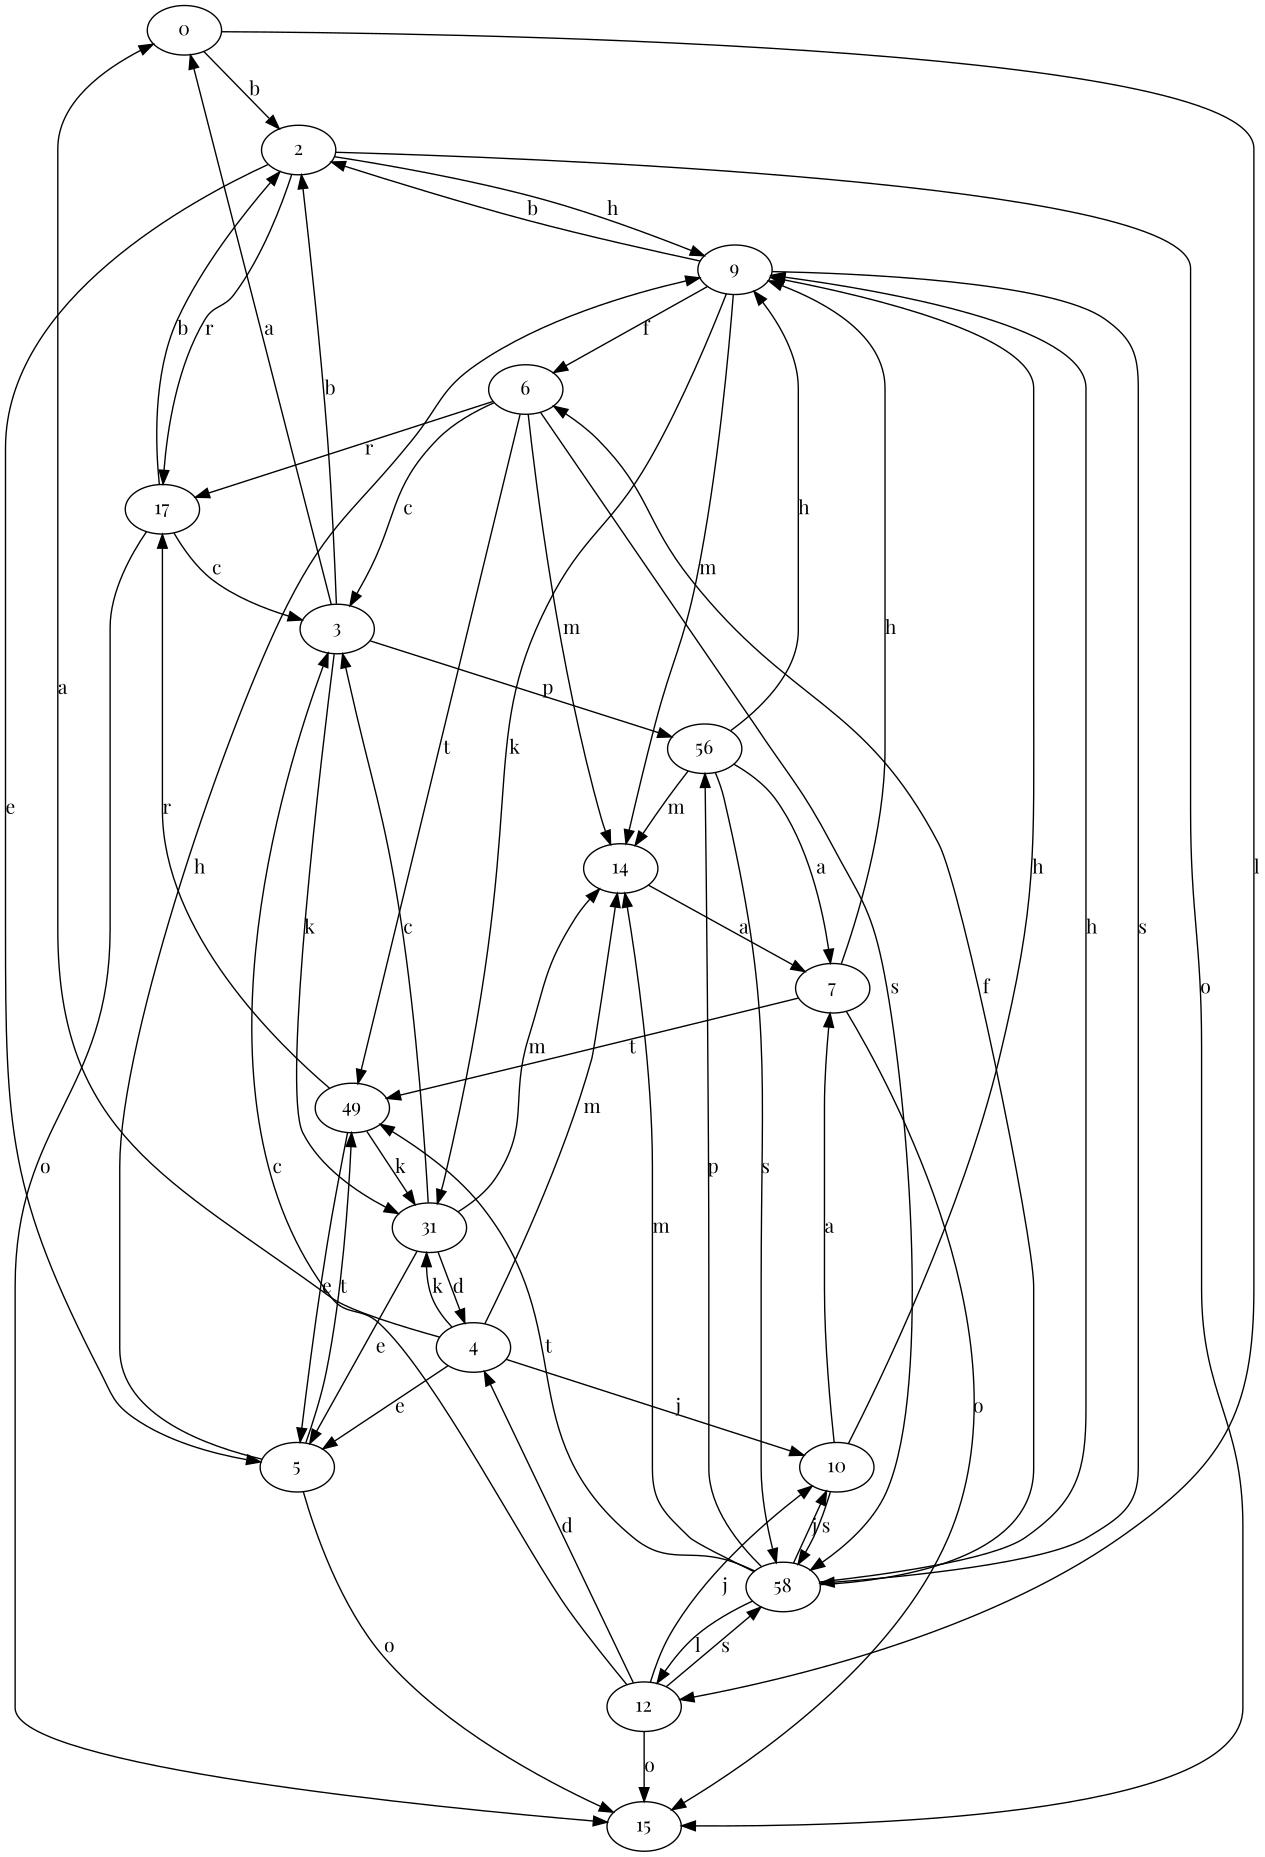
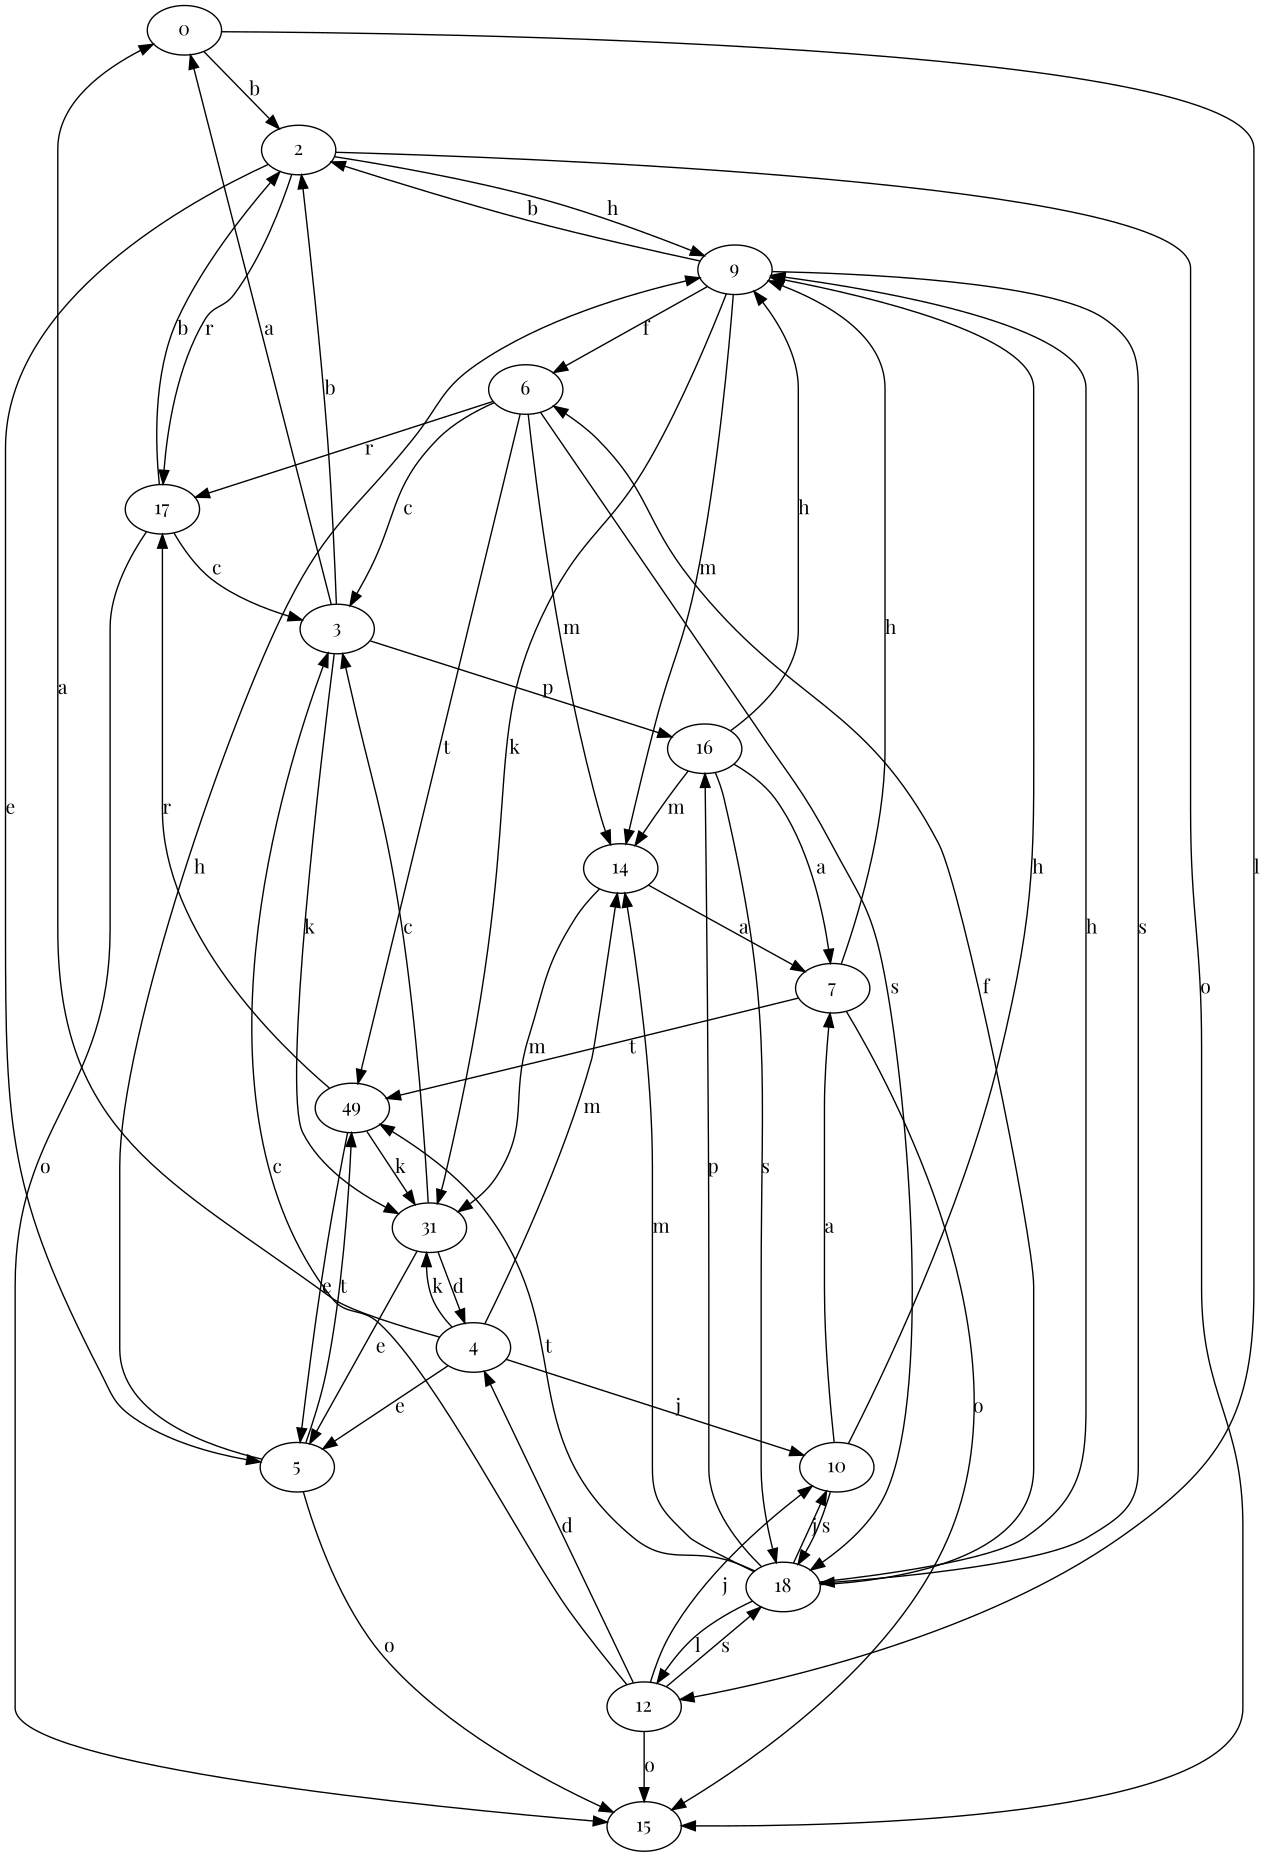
node "56": label "56" -> "16"
edge "31" -> "14": reversed
node "58": label "58" -> "18"
